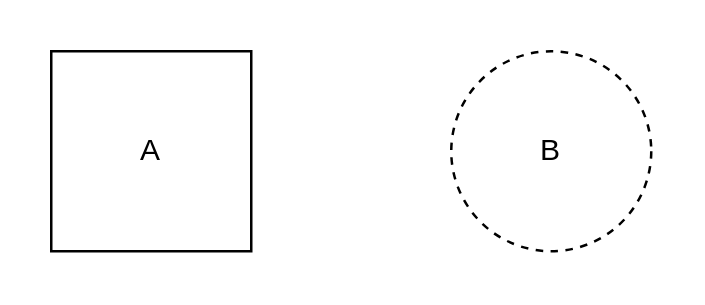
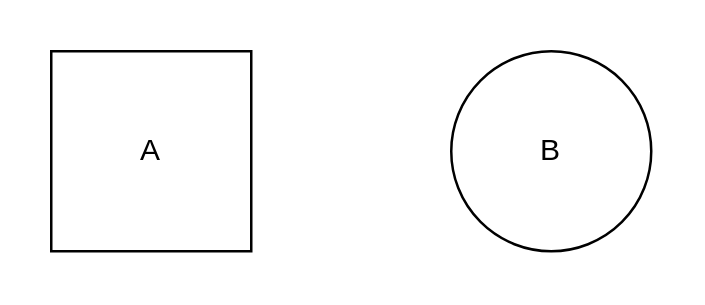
node "B": style dashed -> solid
